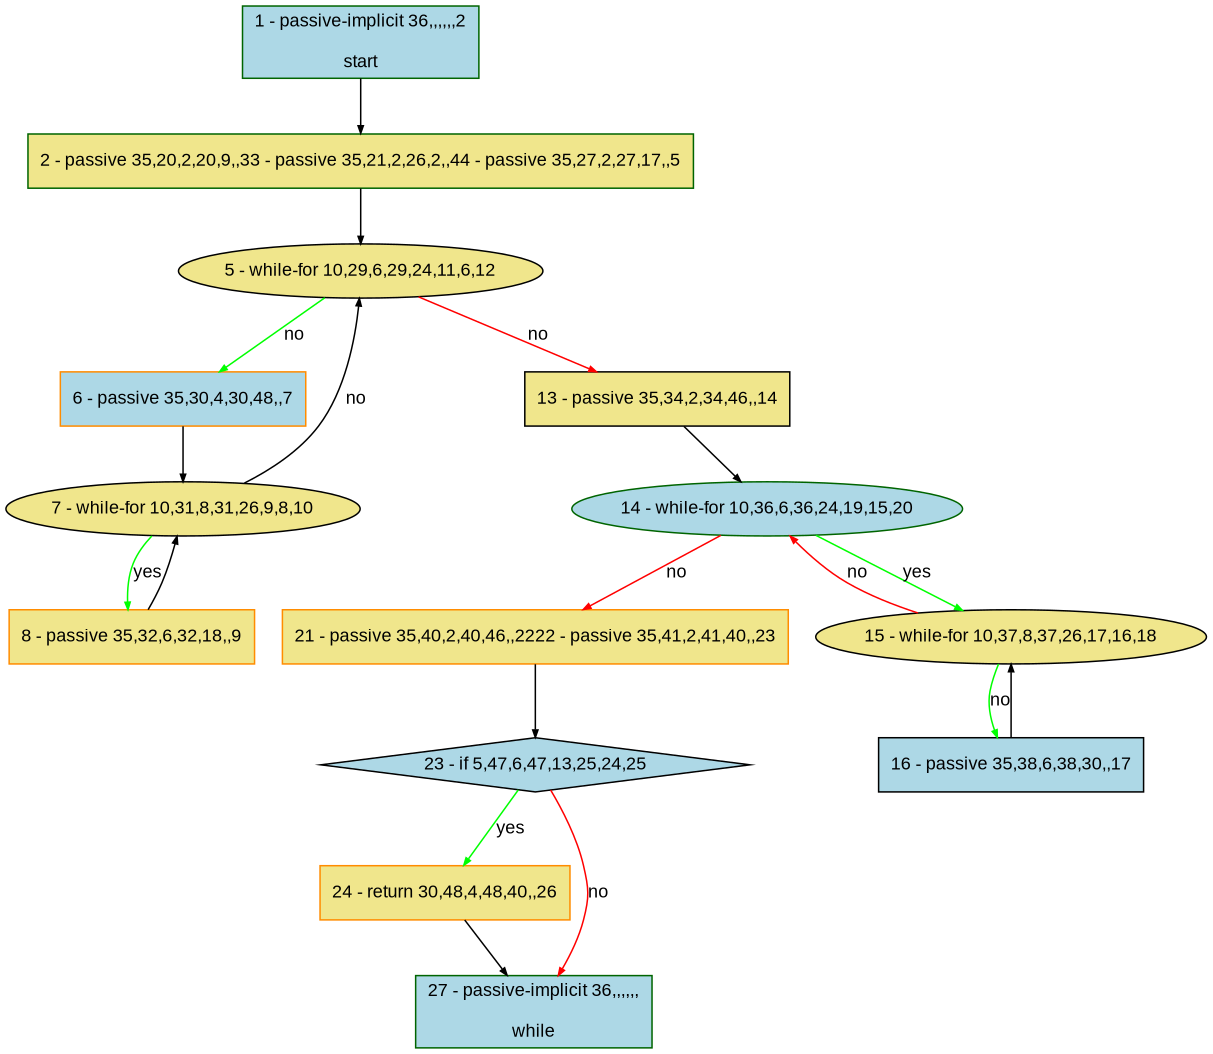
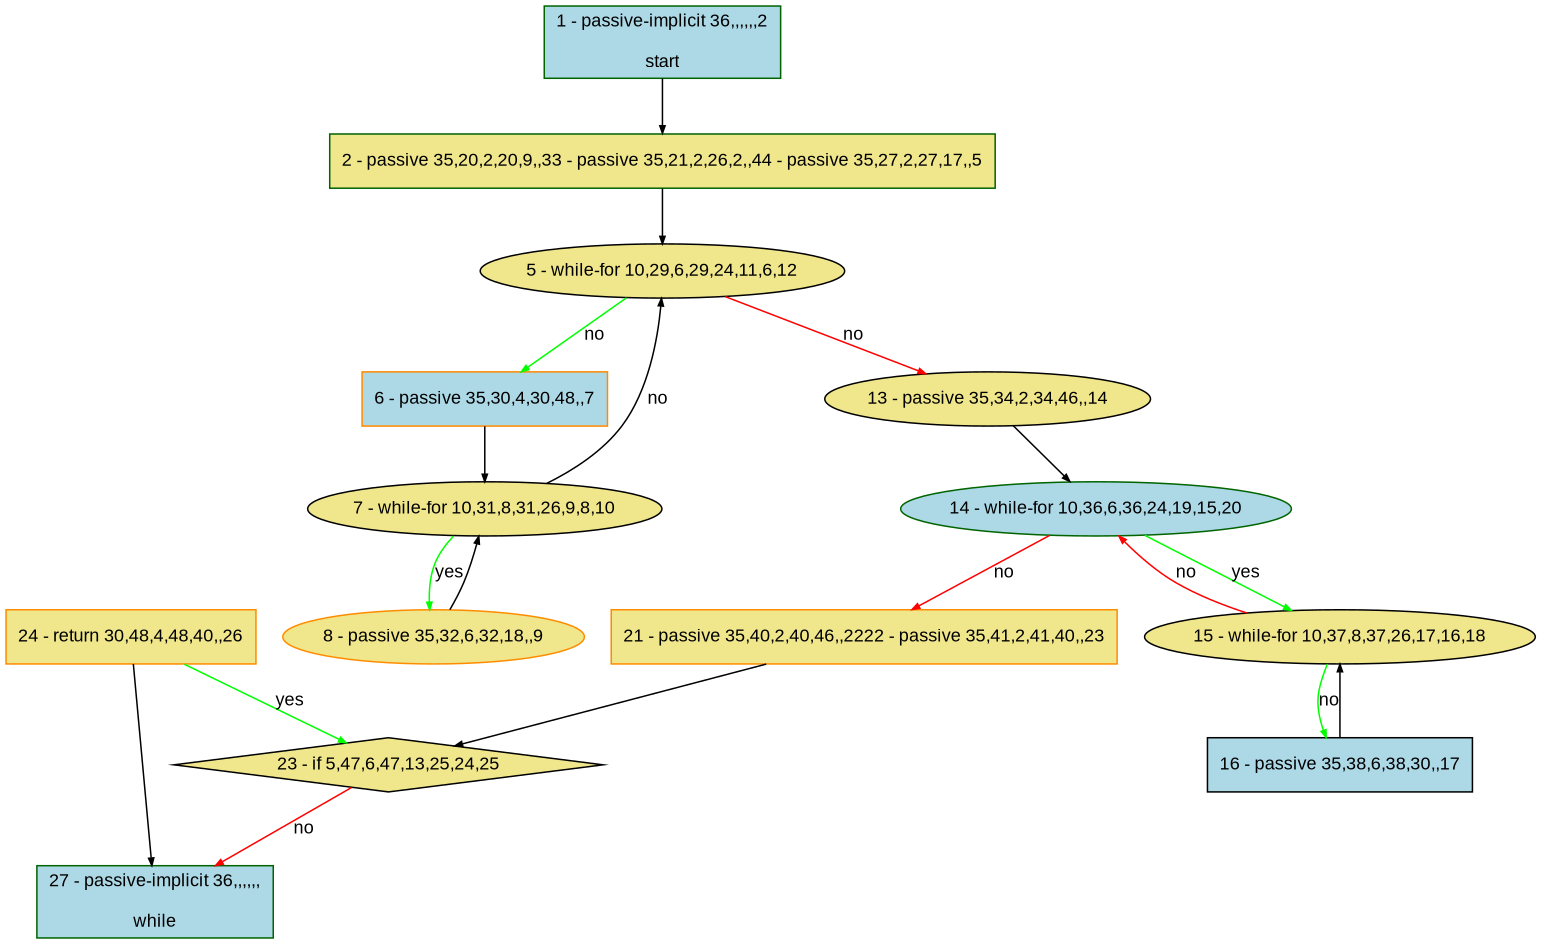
node "13 - passive 35,34,2,34,46,,14": shape box -> ellipse
node "8 - passive 35,32,6,32,18,,9": shape box -> ellipse
node "23 - if 5,47,6,47,13,25,24,25": fillcolor lightblue -> khaki
edge "23 - if 5,47,6,47,13,25,24,25" -> "24 - return 30,48,4,48,40,,26": reversed
